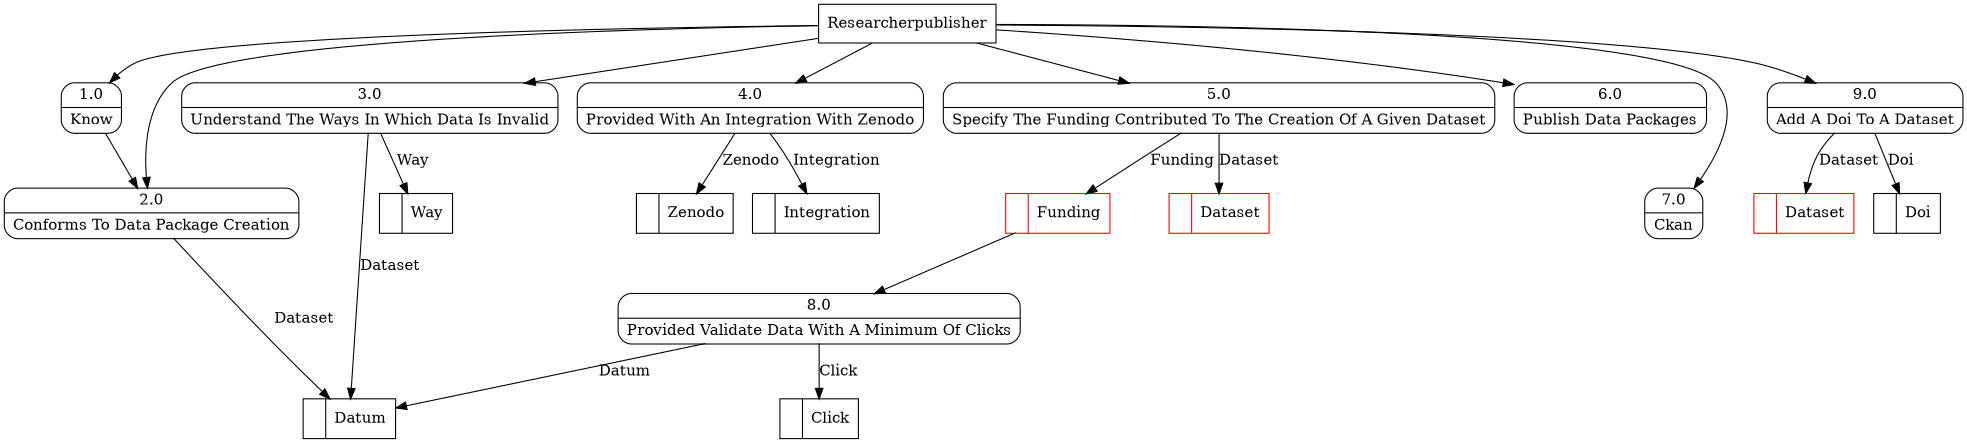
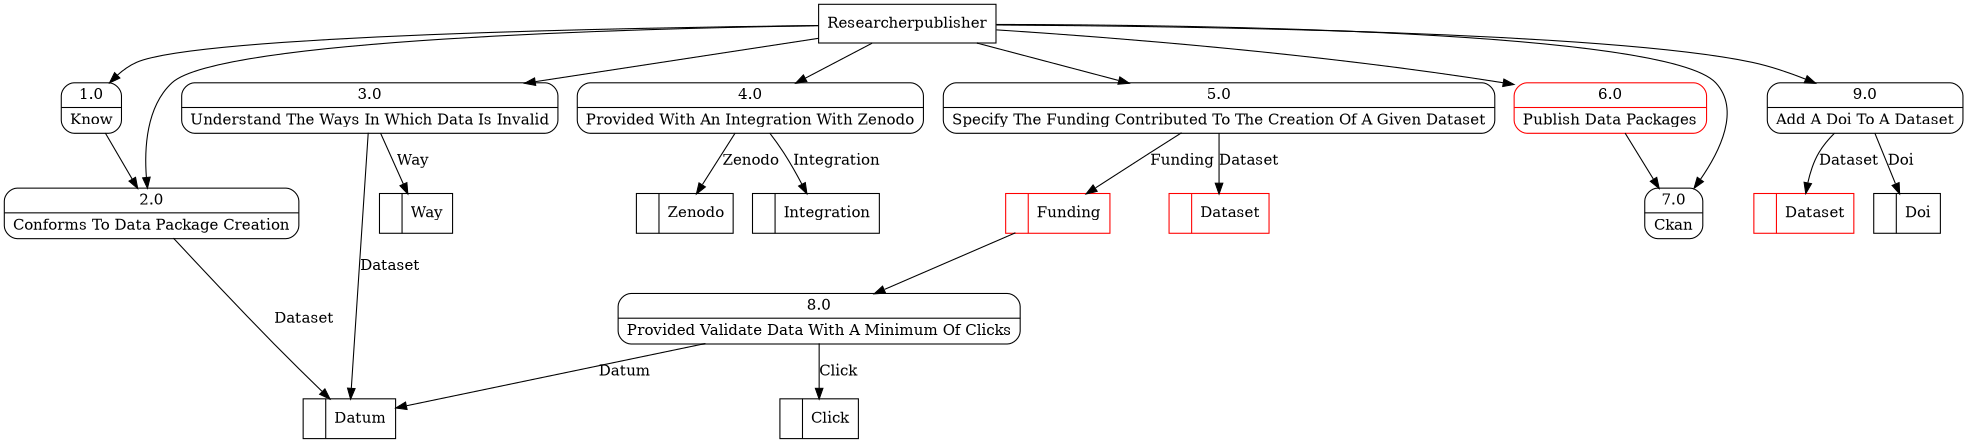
node "6.0": color black -> red
edge "6.0" -> "7.0": added
